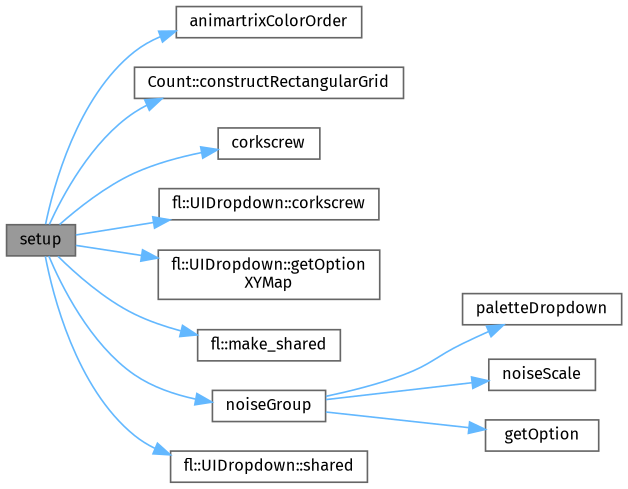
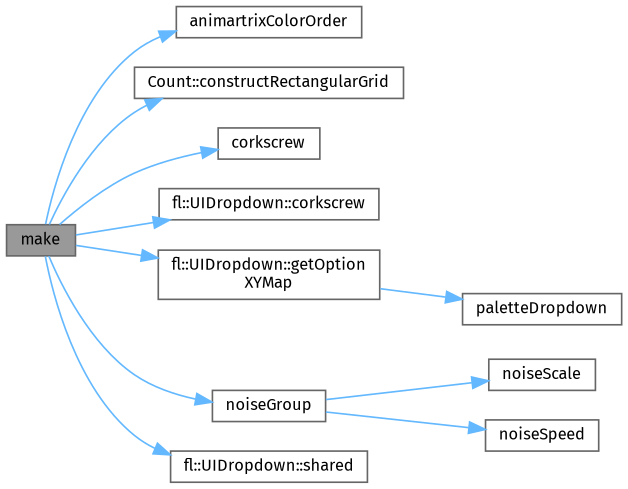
node "setup": label "setup" -> "make"
node "fl::make_shared": removed
edge "noiseGroup" -> "paletteDropdown": now "fl::UIDropdown::getOption XYMap" -> "paletteDropdown"
node "getOption": label "getOption" -> "noiseSpeed"
